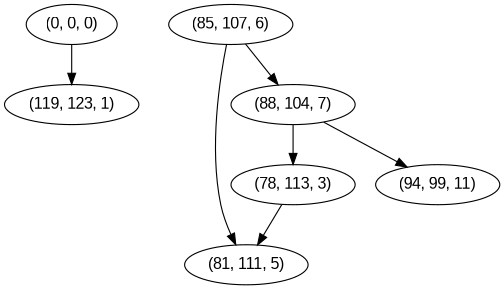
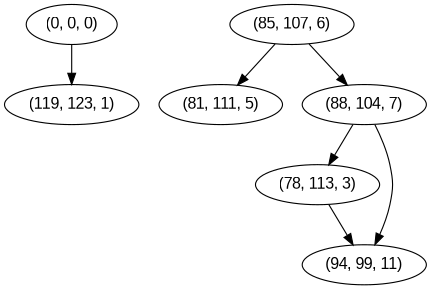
edge "(78, 113, 3)" -> "(81, 111, 5)": now "(78, 113, 3)" -> "(94, 99, 11)"
